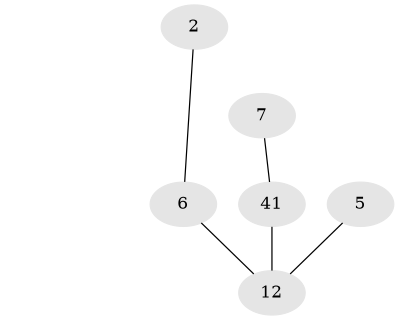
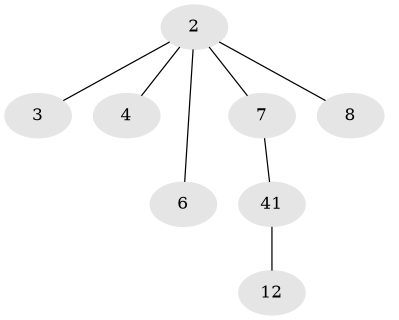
edge "2" -- "7": added
node "3": added
node "4": added
node "8": added
node "5": removed
edge "6" -- "12": removed
